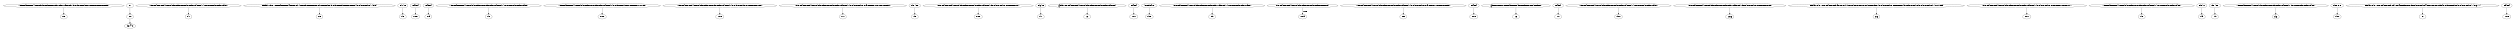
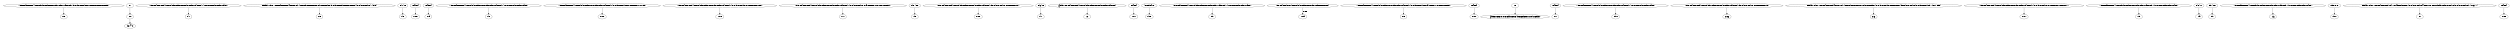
node "org.eclipse.osgi.internal.signedcontent.SignedStorageHook": label "org.eclipse.osgi.internal.signedcontent.SignedStorageHook" -> "org.eclipse.lang.internal.signedcontent.SignedStorageHook"
edge "@parameter0: org.eclipse.osgi.baseadaptor.HookRegistry" -> "r8": reversed
